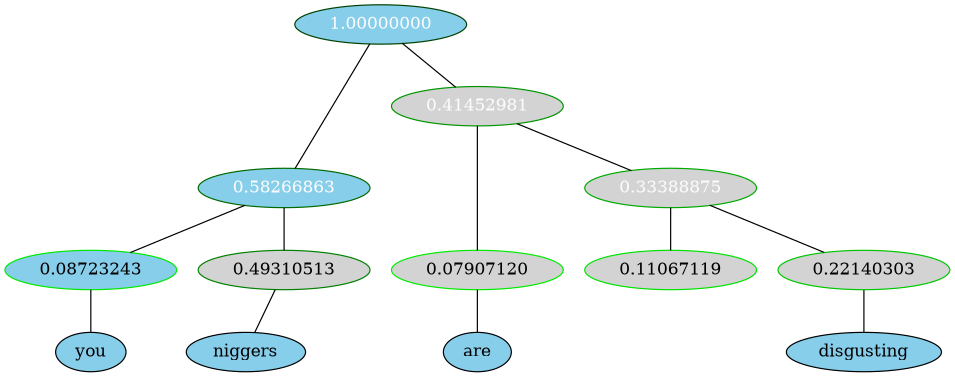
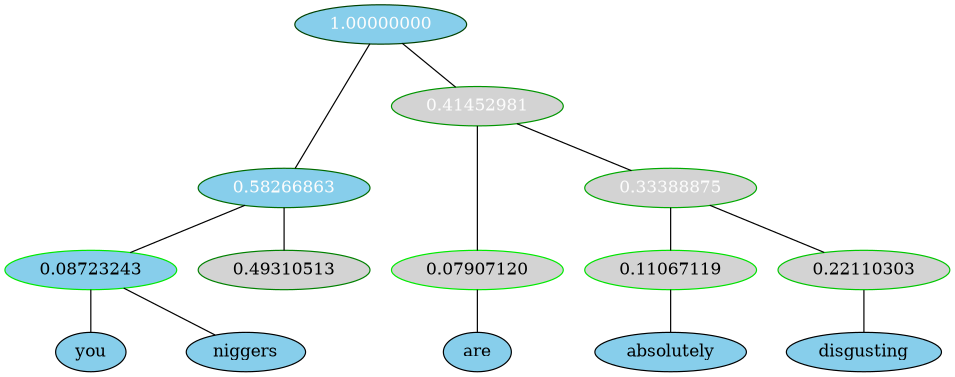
node "0.22140303": label "0.22140303" -> "0.22110303"
edge "0.49310513" -- "niggers": now "0.08723243" -- "niggers"
node "absolutely": added
